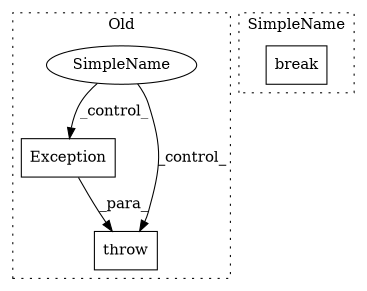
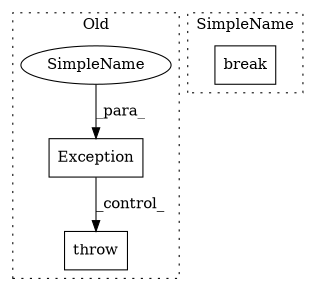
edge "SimpleName" -> "Exception": label "_control_" -> "_para_"
edge "SimpleName" -> "throw": removed, label "_control_"
edge "Exception" -> "throw": label "_para_" -> "_control_"
